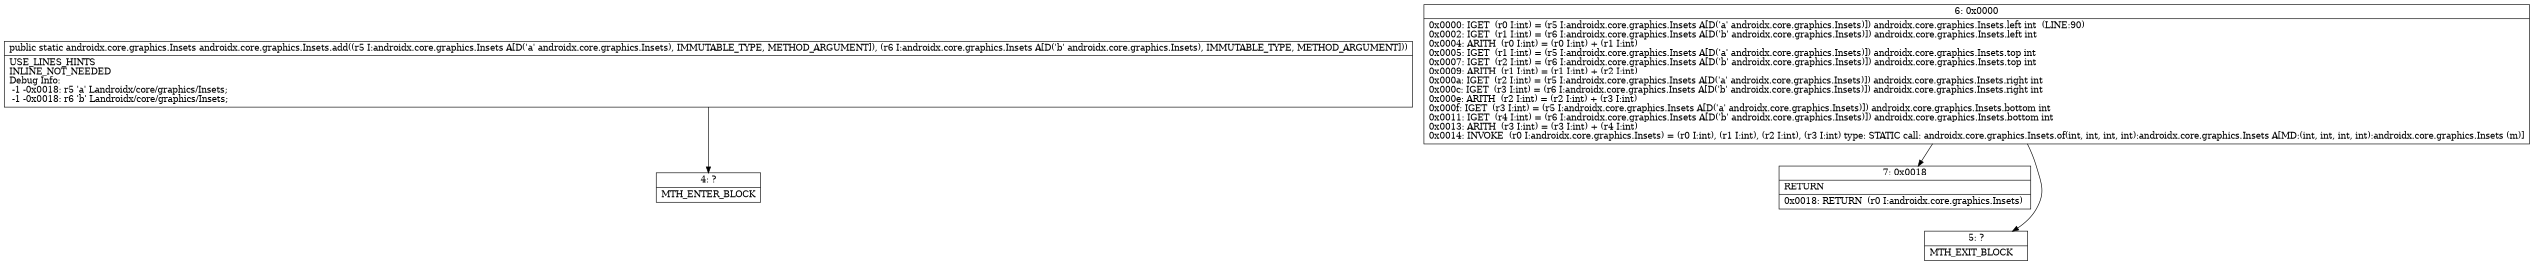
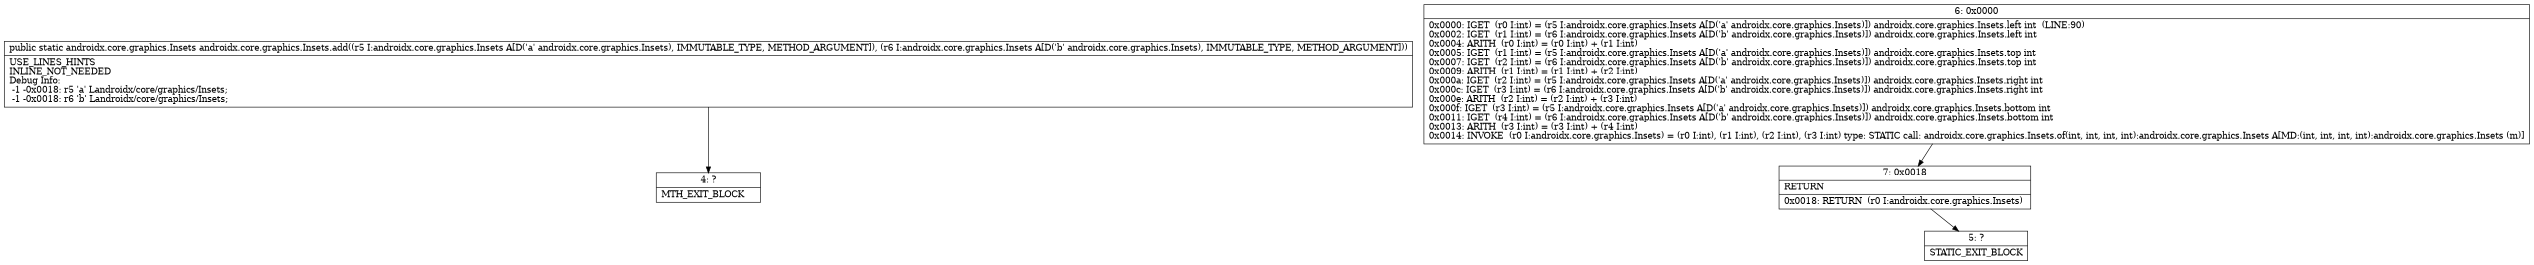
edge "6: 0x0000" -> "5: ?": now "7: 0x0018" -> "5: ?"
node "4: ?": text "MTH_ENTER_BLOCK" -> "MTH_EXIT_BLOCK"
node "5: ?": text "MTH_EXIT_BLOCK" -> "STATIC_EXIT_BLOCK"
